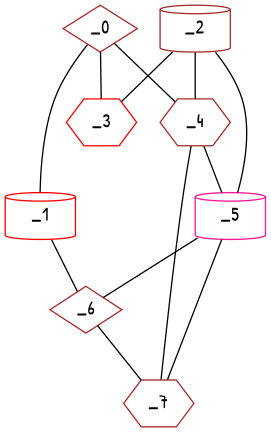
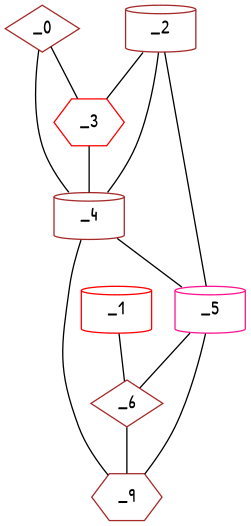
edge "_0" -- "_1": removed
node "_4": shape hexagon -> cylinder
edge "_3" -- "_4": added
node "_7": label "_7" -> "_9"
